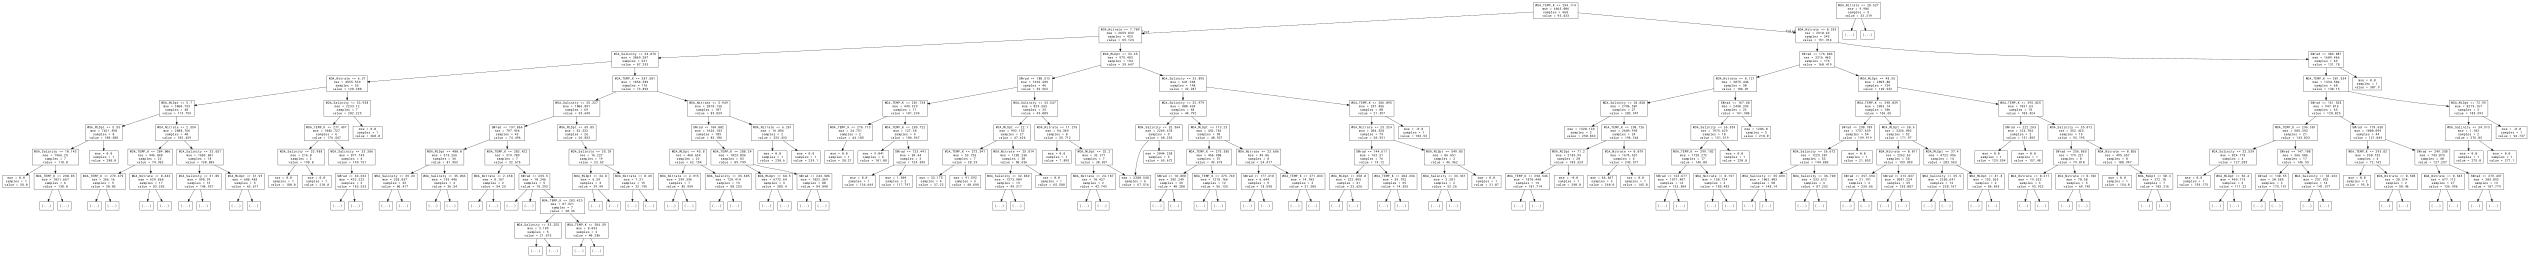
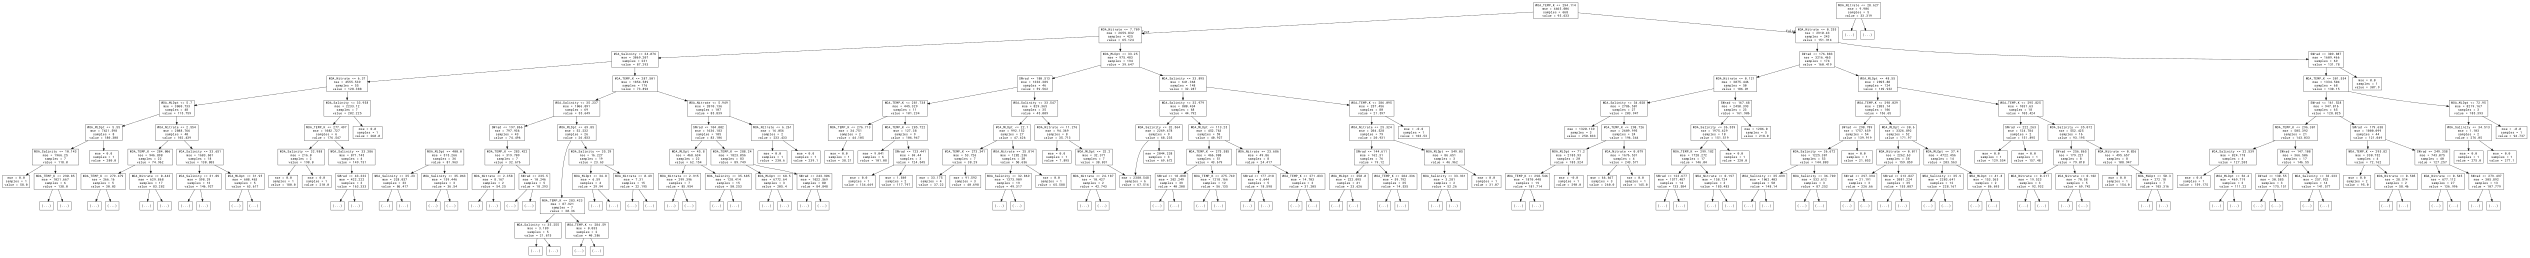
edge "SWrad <= 197.866 mse = 797.936 samples = 43 value = 74.496" -> "WOA_MLDpt <= 400.0 mse = 515.266 samples = 36 value = 81.963": removed
edge "SWrad <= 104.002 mse = 1636.183 samples = 105 value = 83.106" -> "WOA_MLDpt <= 45.8 mse = 468.634 samples = 22 value = 62.154": added
edge "SWrad <= 235.5 mse = 10.246 samples = 5 value = 18.293" -> "WOA_TEMP_K <= 283.423 mse = 87.921 samples = 7 value = 30.36": now "WOA_MLDpt <= 69.85 mse = 52.232 samples = 26 value = 26.033" -> "WOA_TEMP_K <= 283.423 mse = 87.921 samples = 7 value = 30.36"
